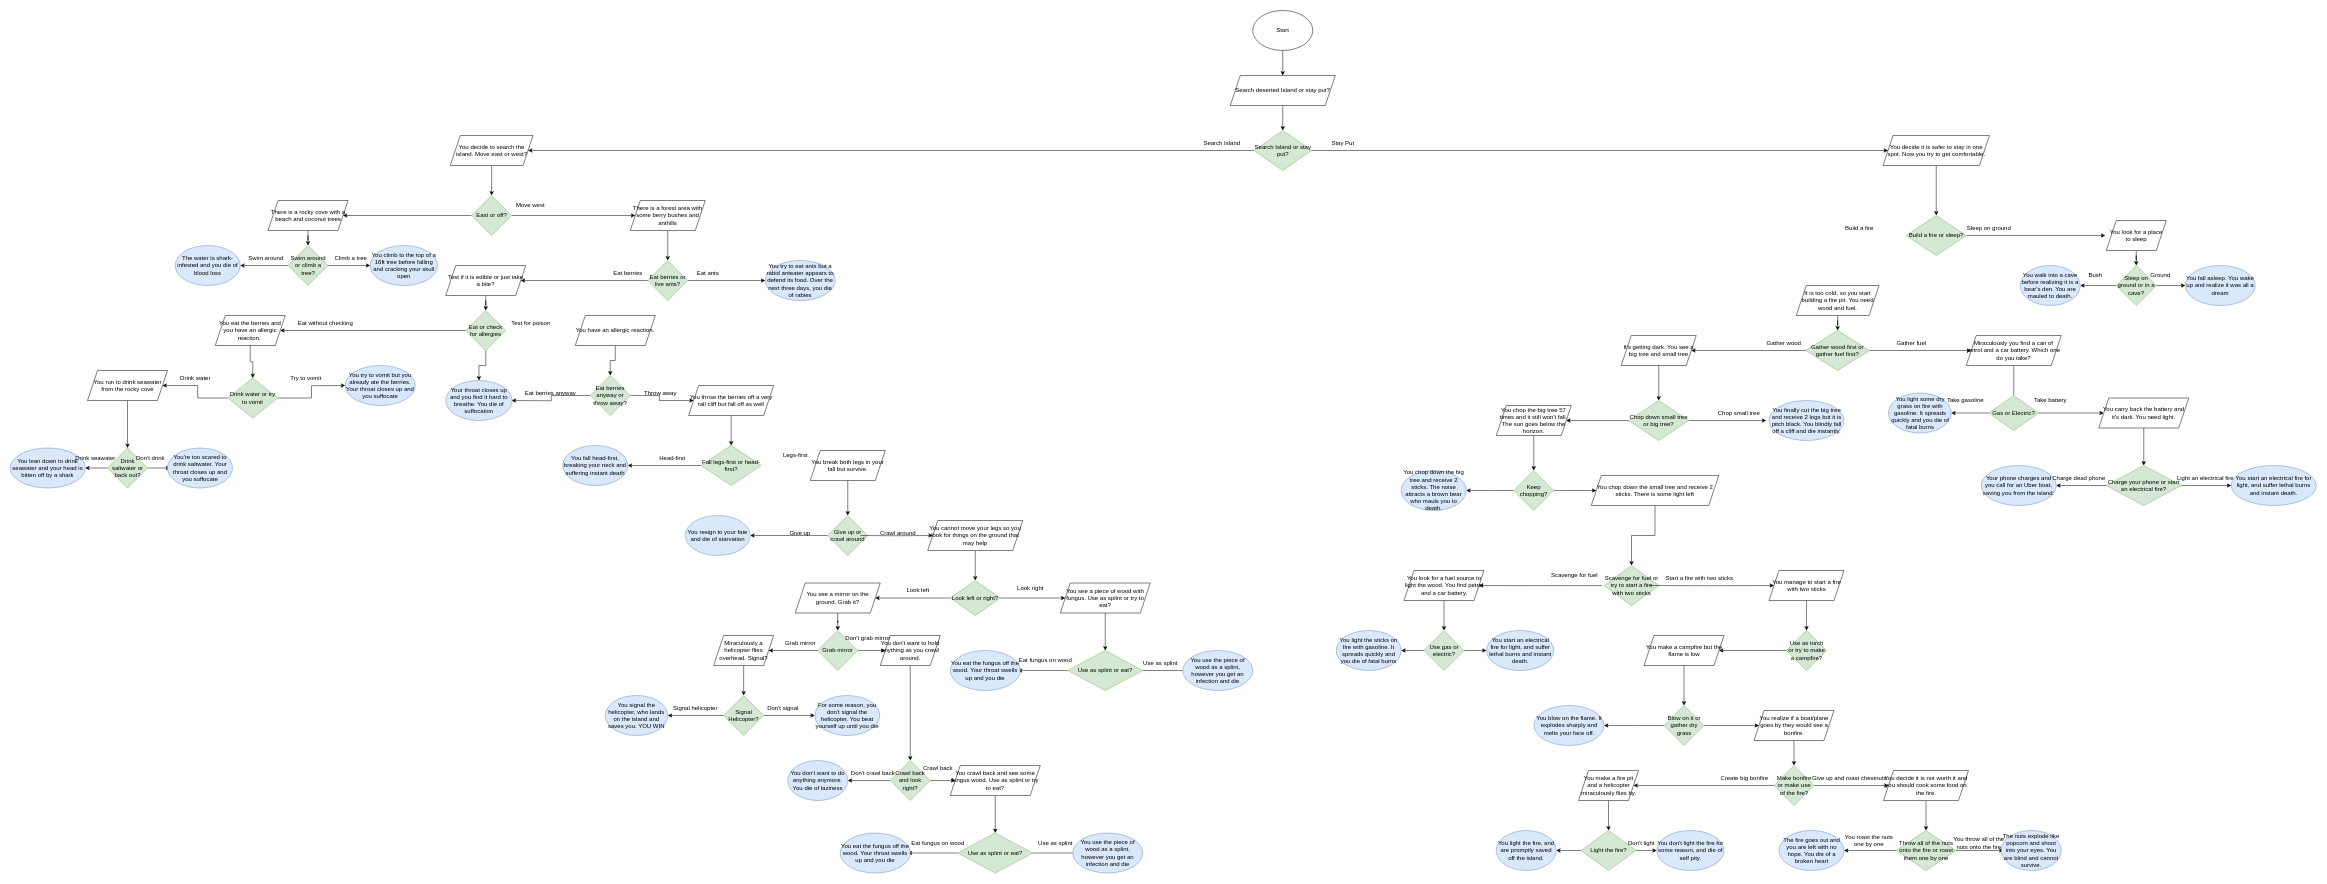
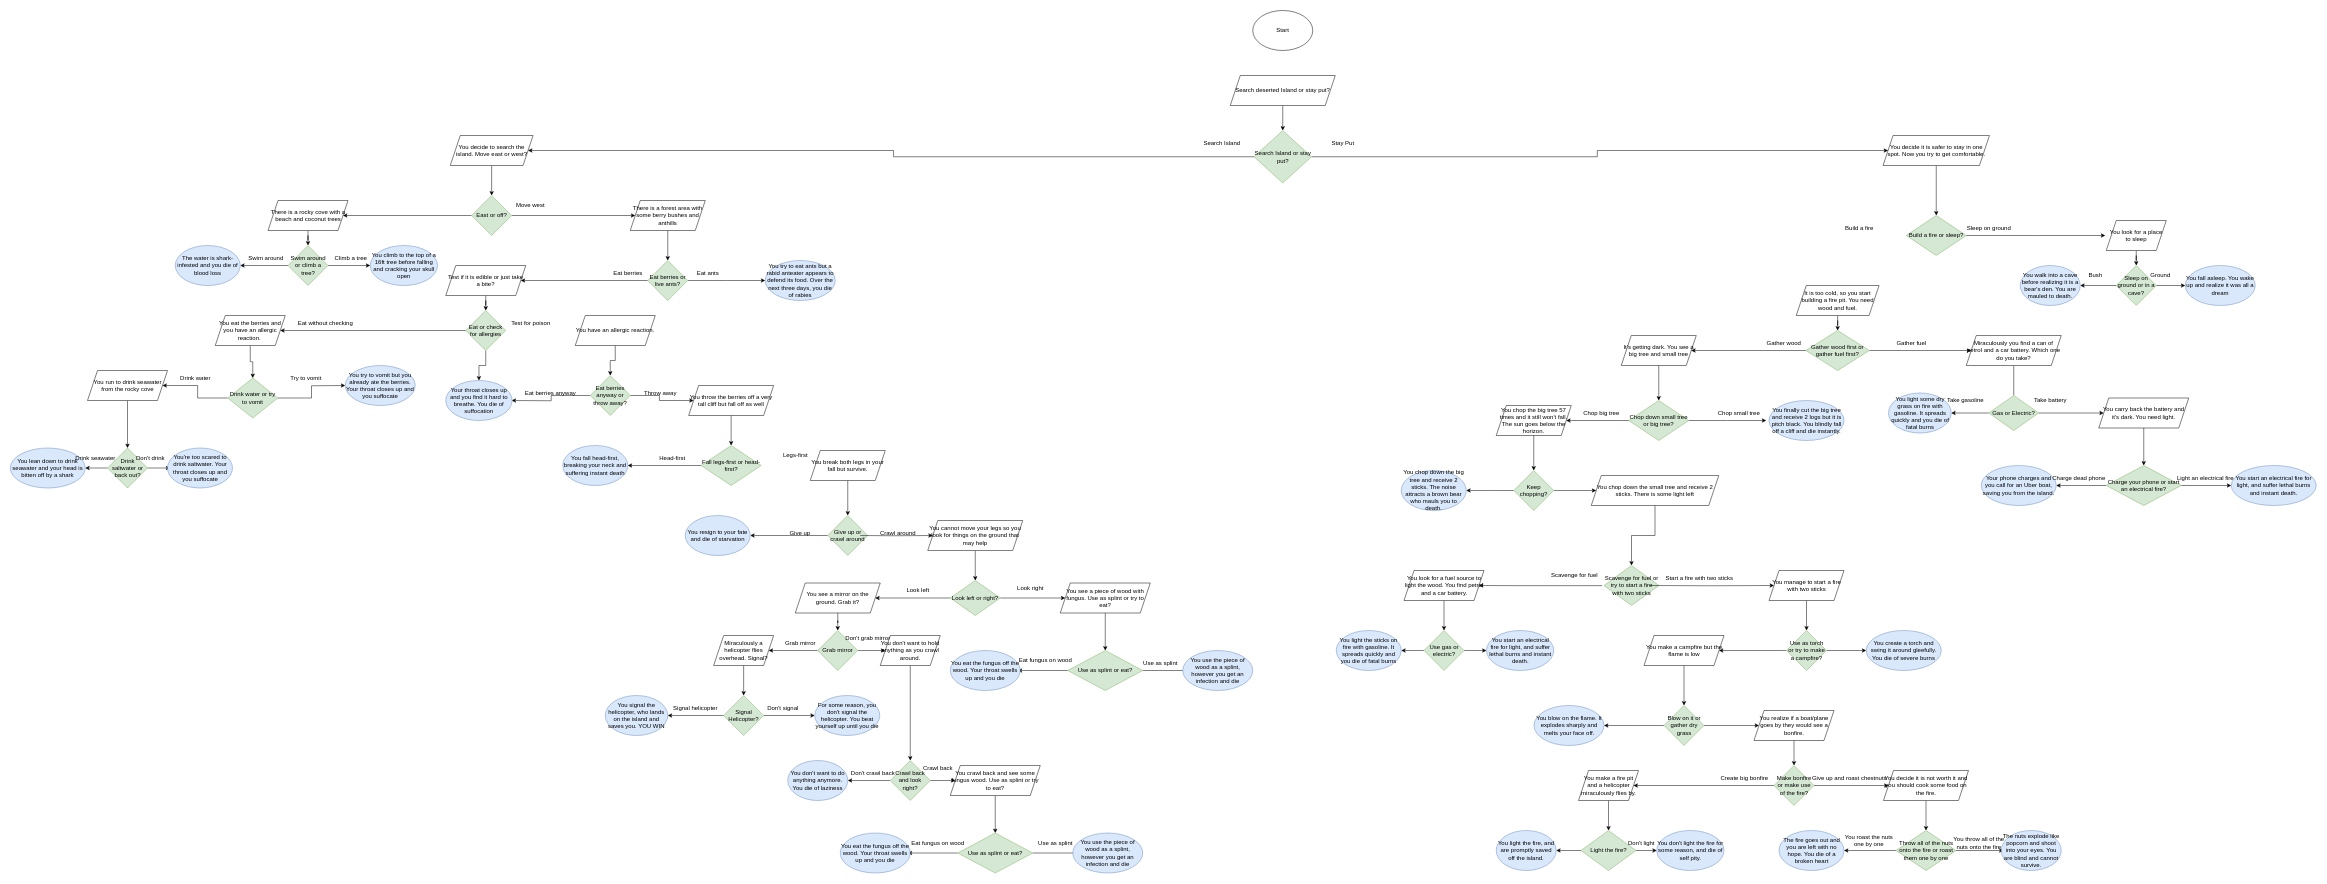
edge "Start" -> "Search deserted Island or stay put?": removed
node "Search Island or stay put?": size 58x40 -> 58x53
node "Chop big tree": added
edge "Use as torch or try to make a campfire?" -> "You create a torch and swing it around gleefully. You die of severe burns": added
node "You create a torch and swing it around gleefully. You die of severe burns": added
